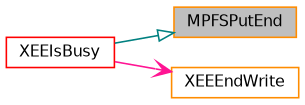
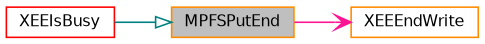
edge "XEEIsBusy" -> "XEEEndWrite": now "MPFSPutEnd" -> "XEEEndWrite"
